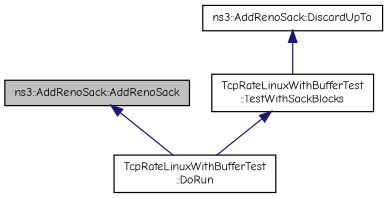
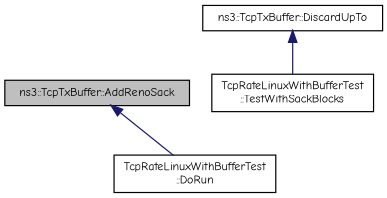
node "ns3::AddRenoSack::DiscardUpTo": label "ns3::AddRenoSack::DiscardUpTo" -> "ns3::TcpTxBuffer::DiscardUpTo"
node "ns3::AddRenoSack::AddRenoSack": label "ns3::AddRenoSack::AddRenoSack" -> "ns3::TcpTxBuffer::AddRenoSack"
edge "TcpRateLinuxWithBufferTest ::DoRun" -> "TcpRateLinuxWithBufferTest ::TestWithSackBlocks": removed
